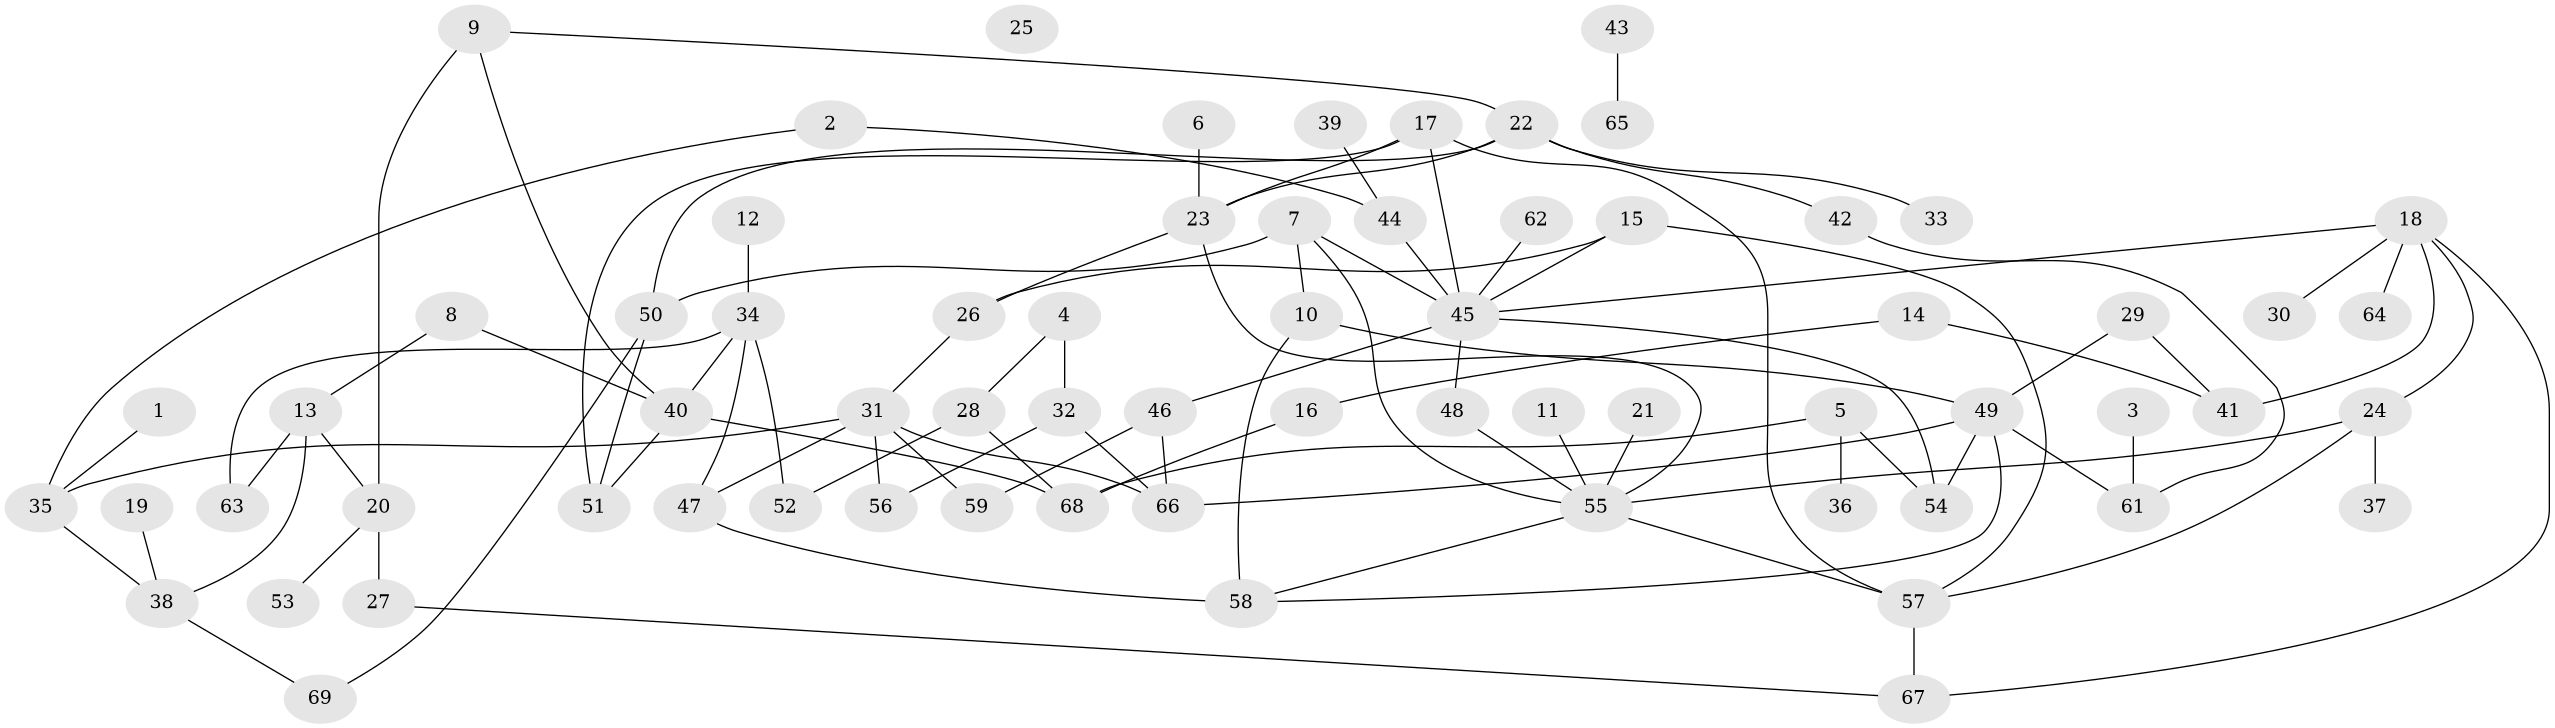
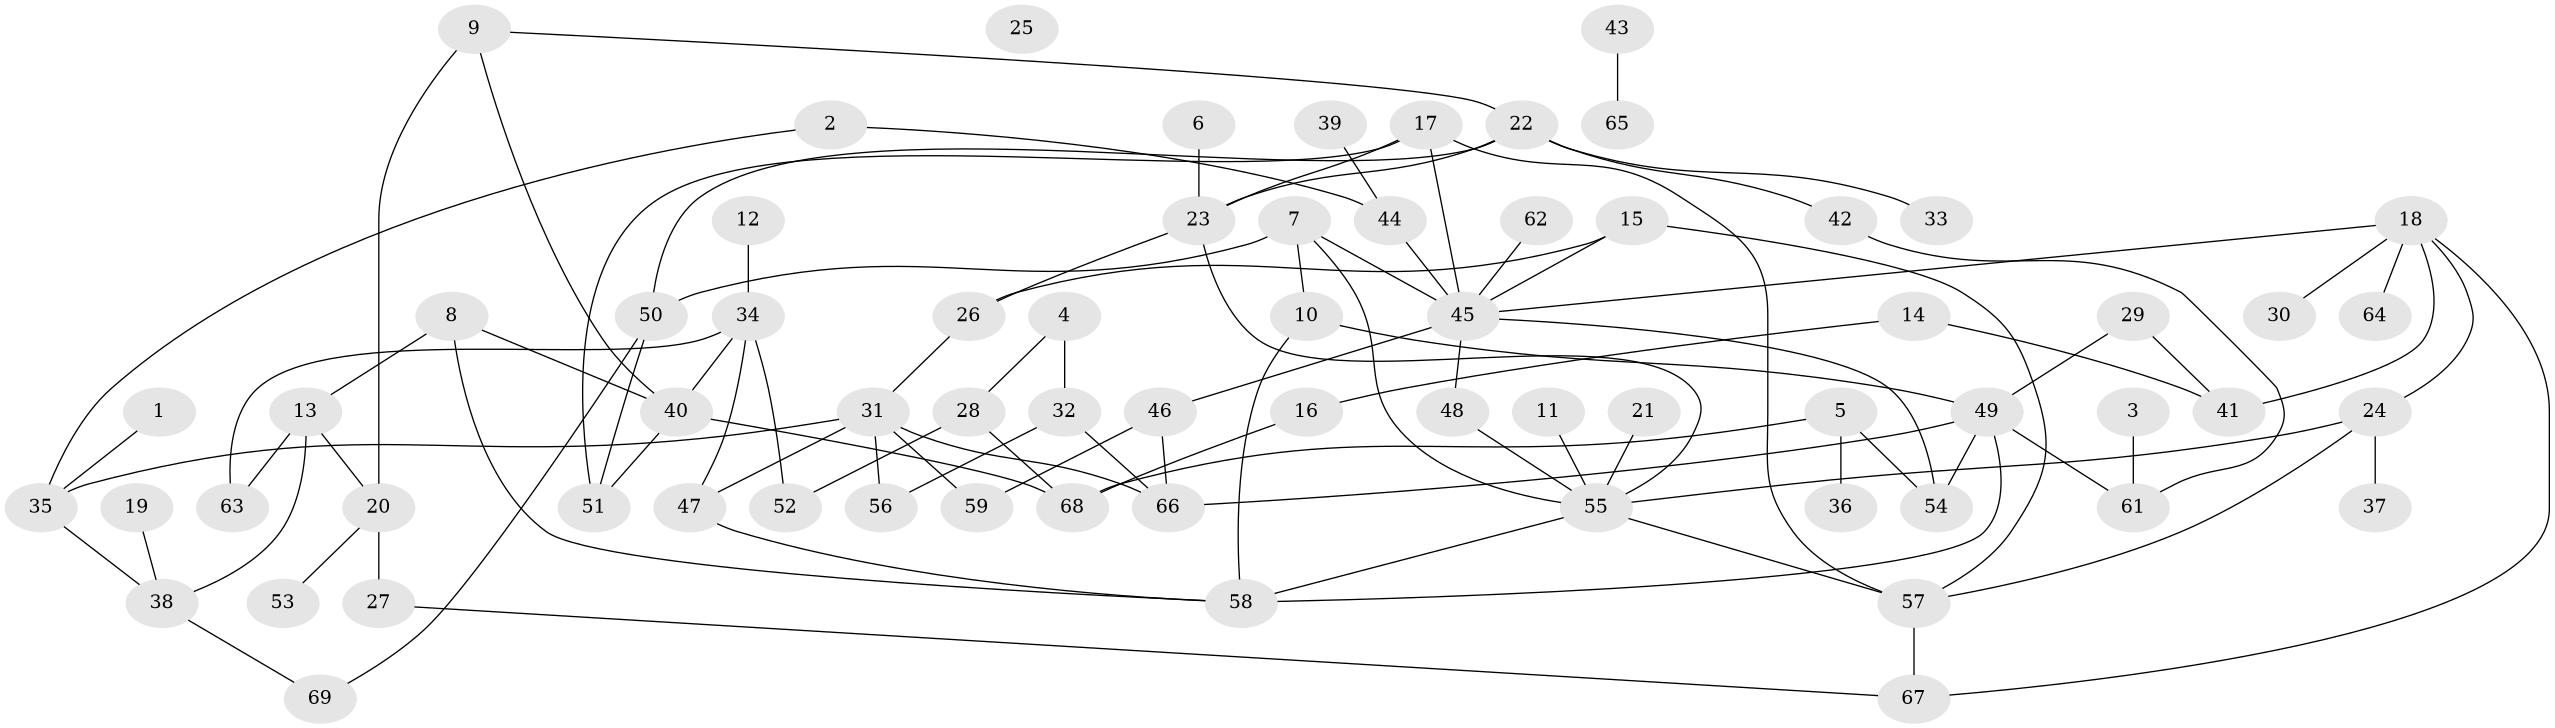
edge "8" -- "58": added
